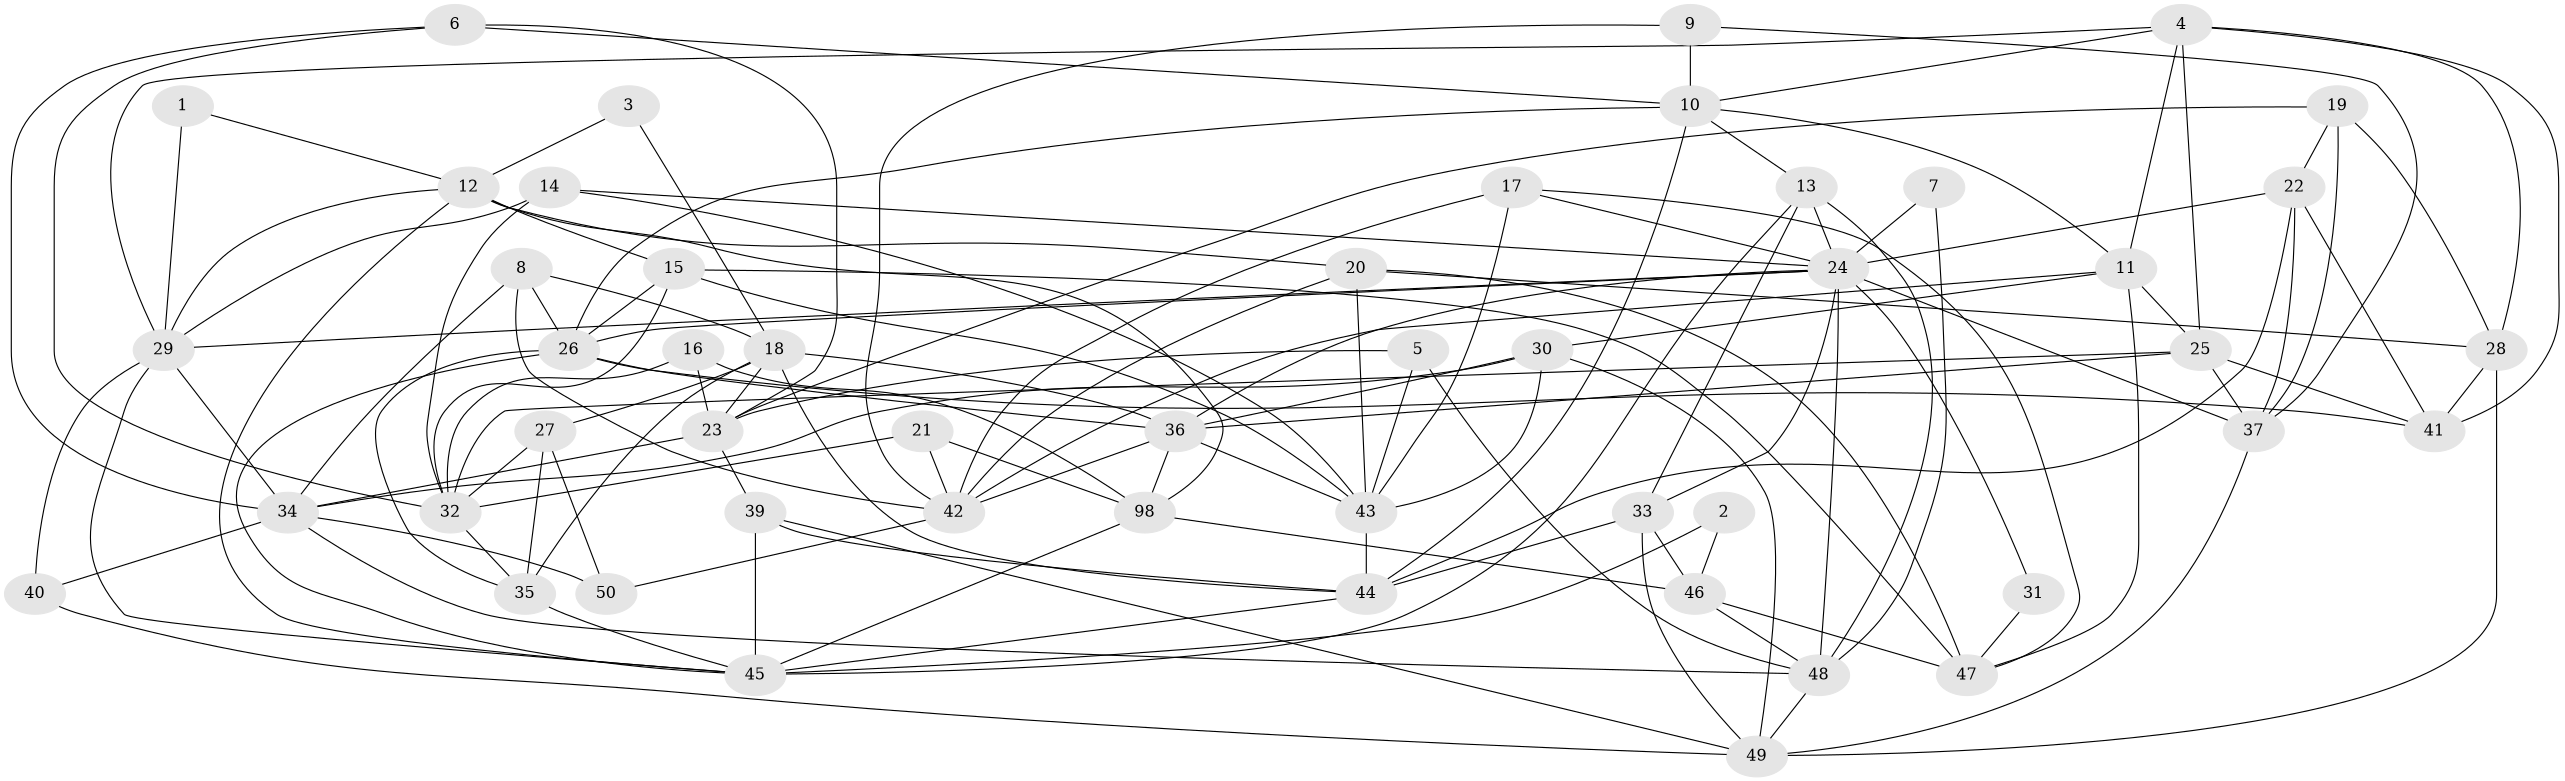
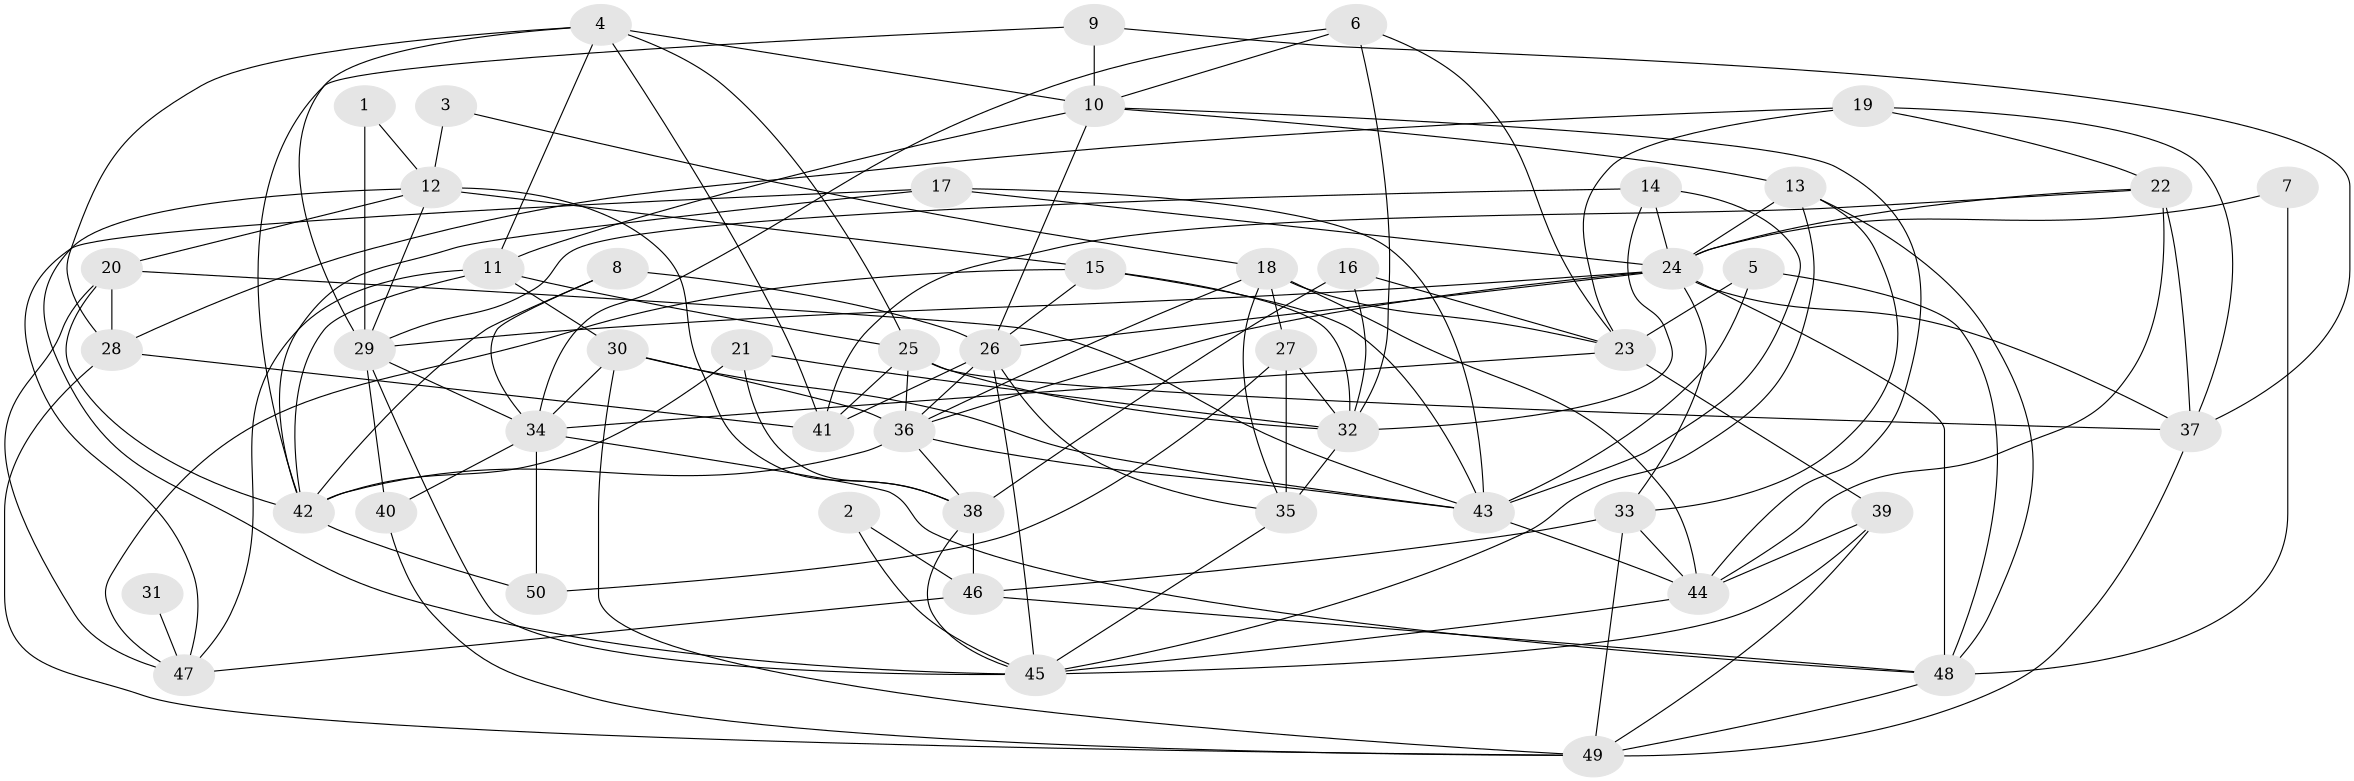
edge "8" -- "18": removed
edge "24" -- "31": removed
node "98": label "98" -> "38"
